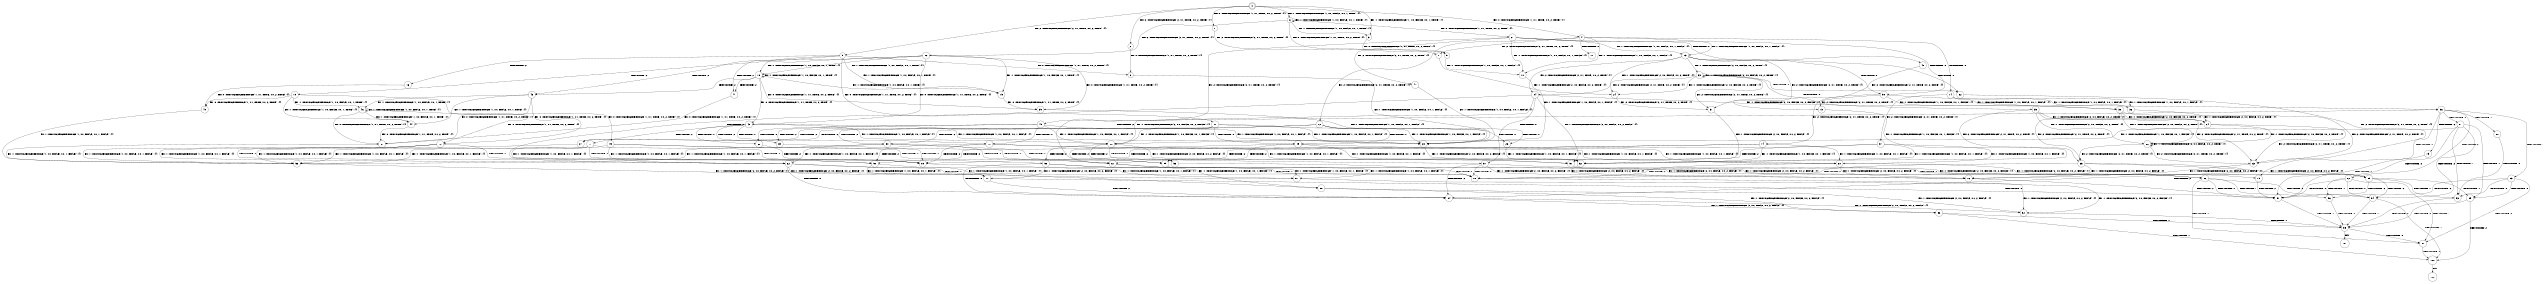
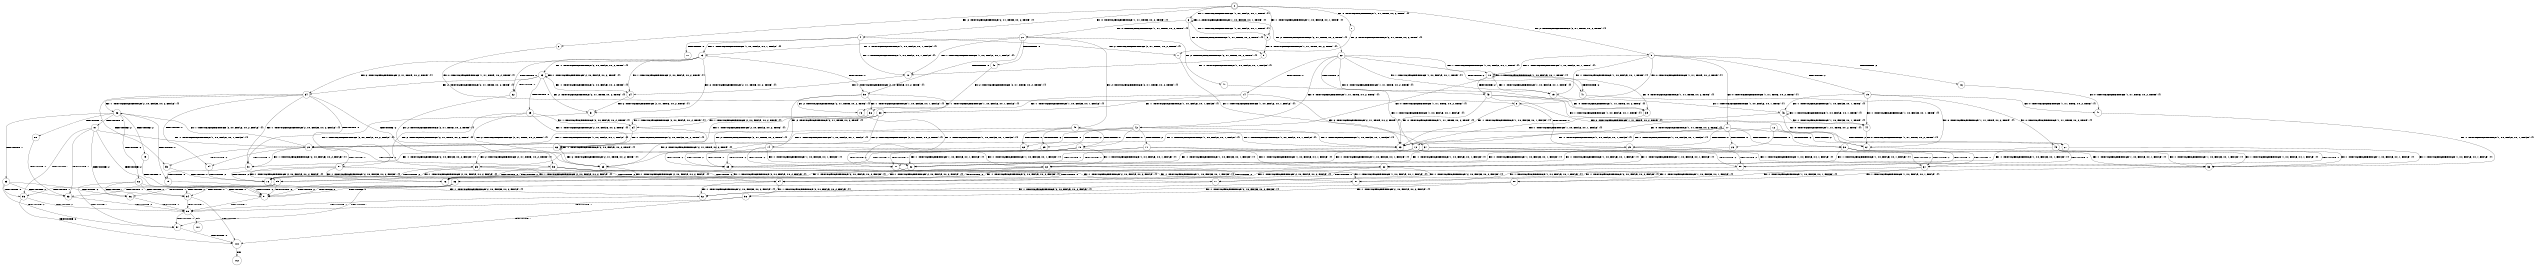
edge "4" -> "14": now "22" -> "14"
edge "4" -> "12": removed, label "EX !2 !ATOMIC_EXCH_BRANCH (2, +1, TRUE, +0, 2, TRUE) !{}"
edge "12" -> "29": now "8" -> "29"
node "54": added
edge "77" -> "84": now "60" -> "84"
